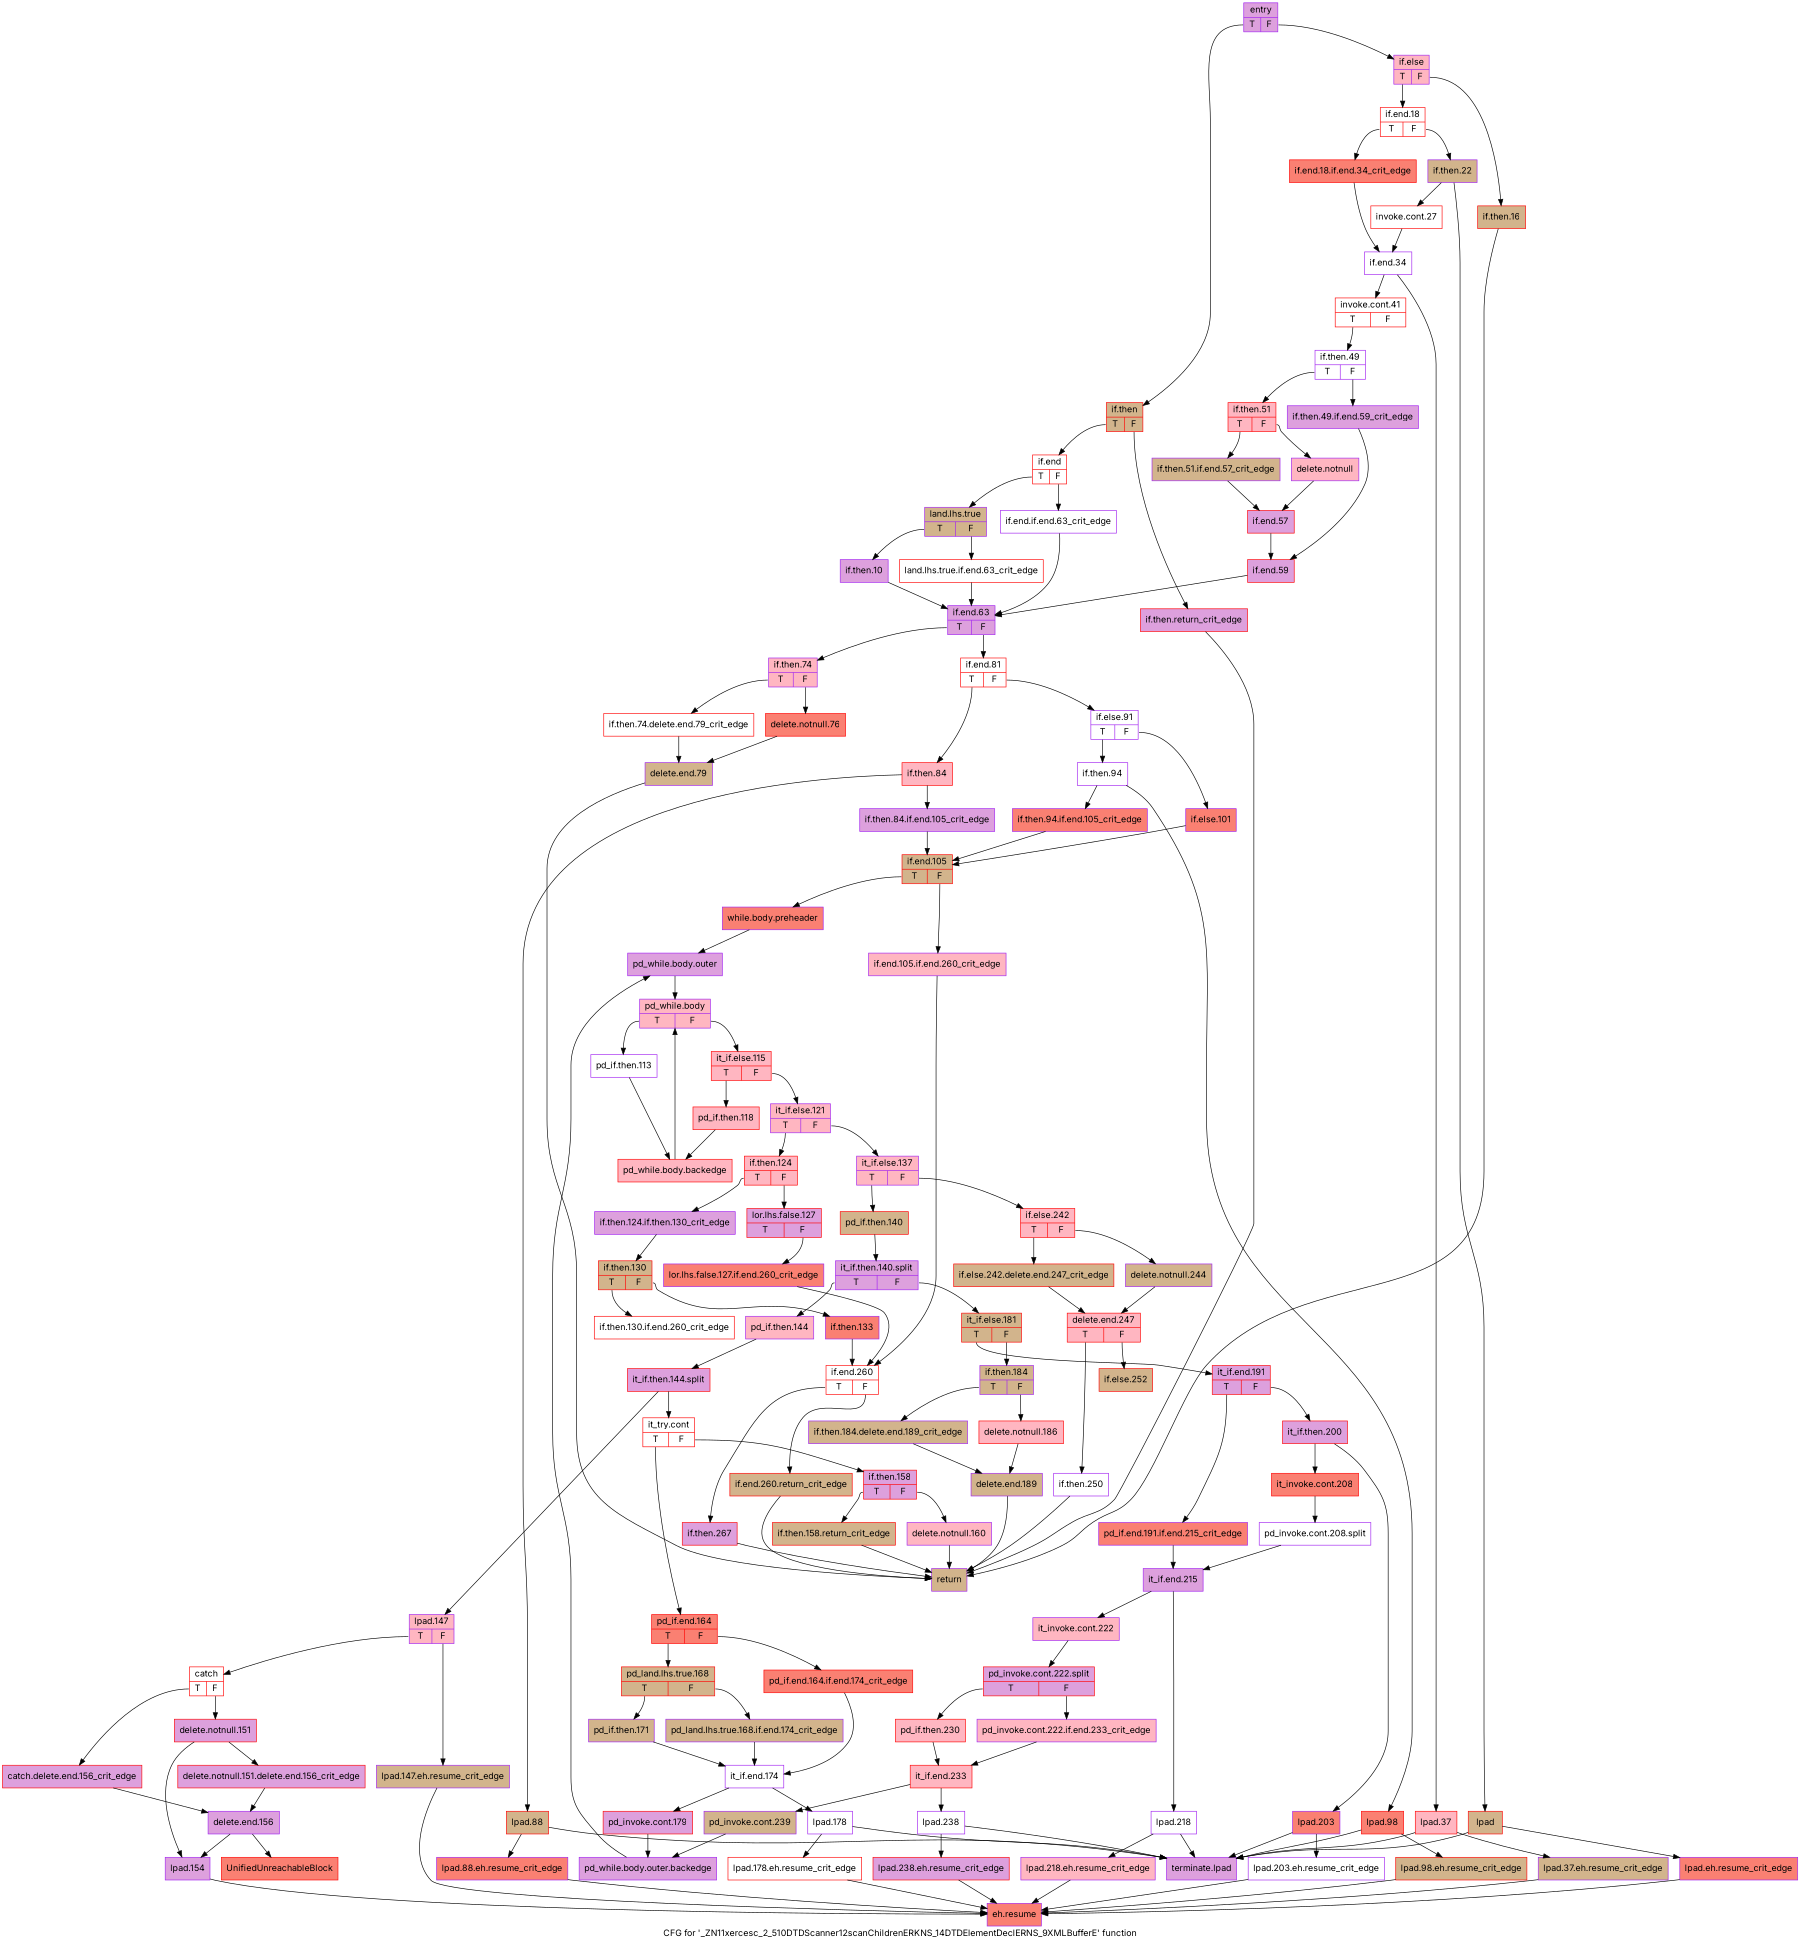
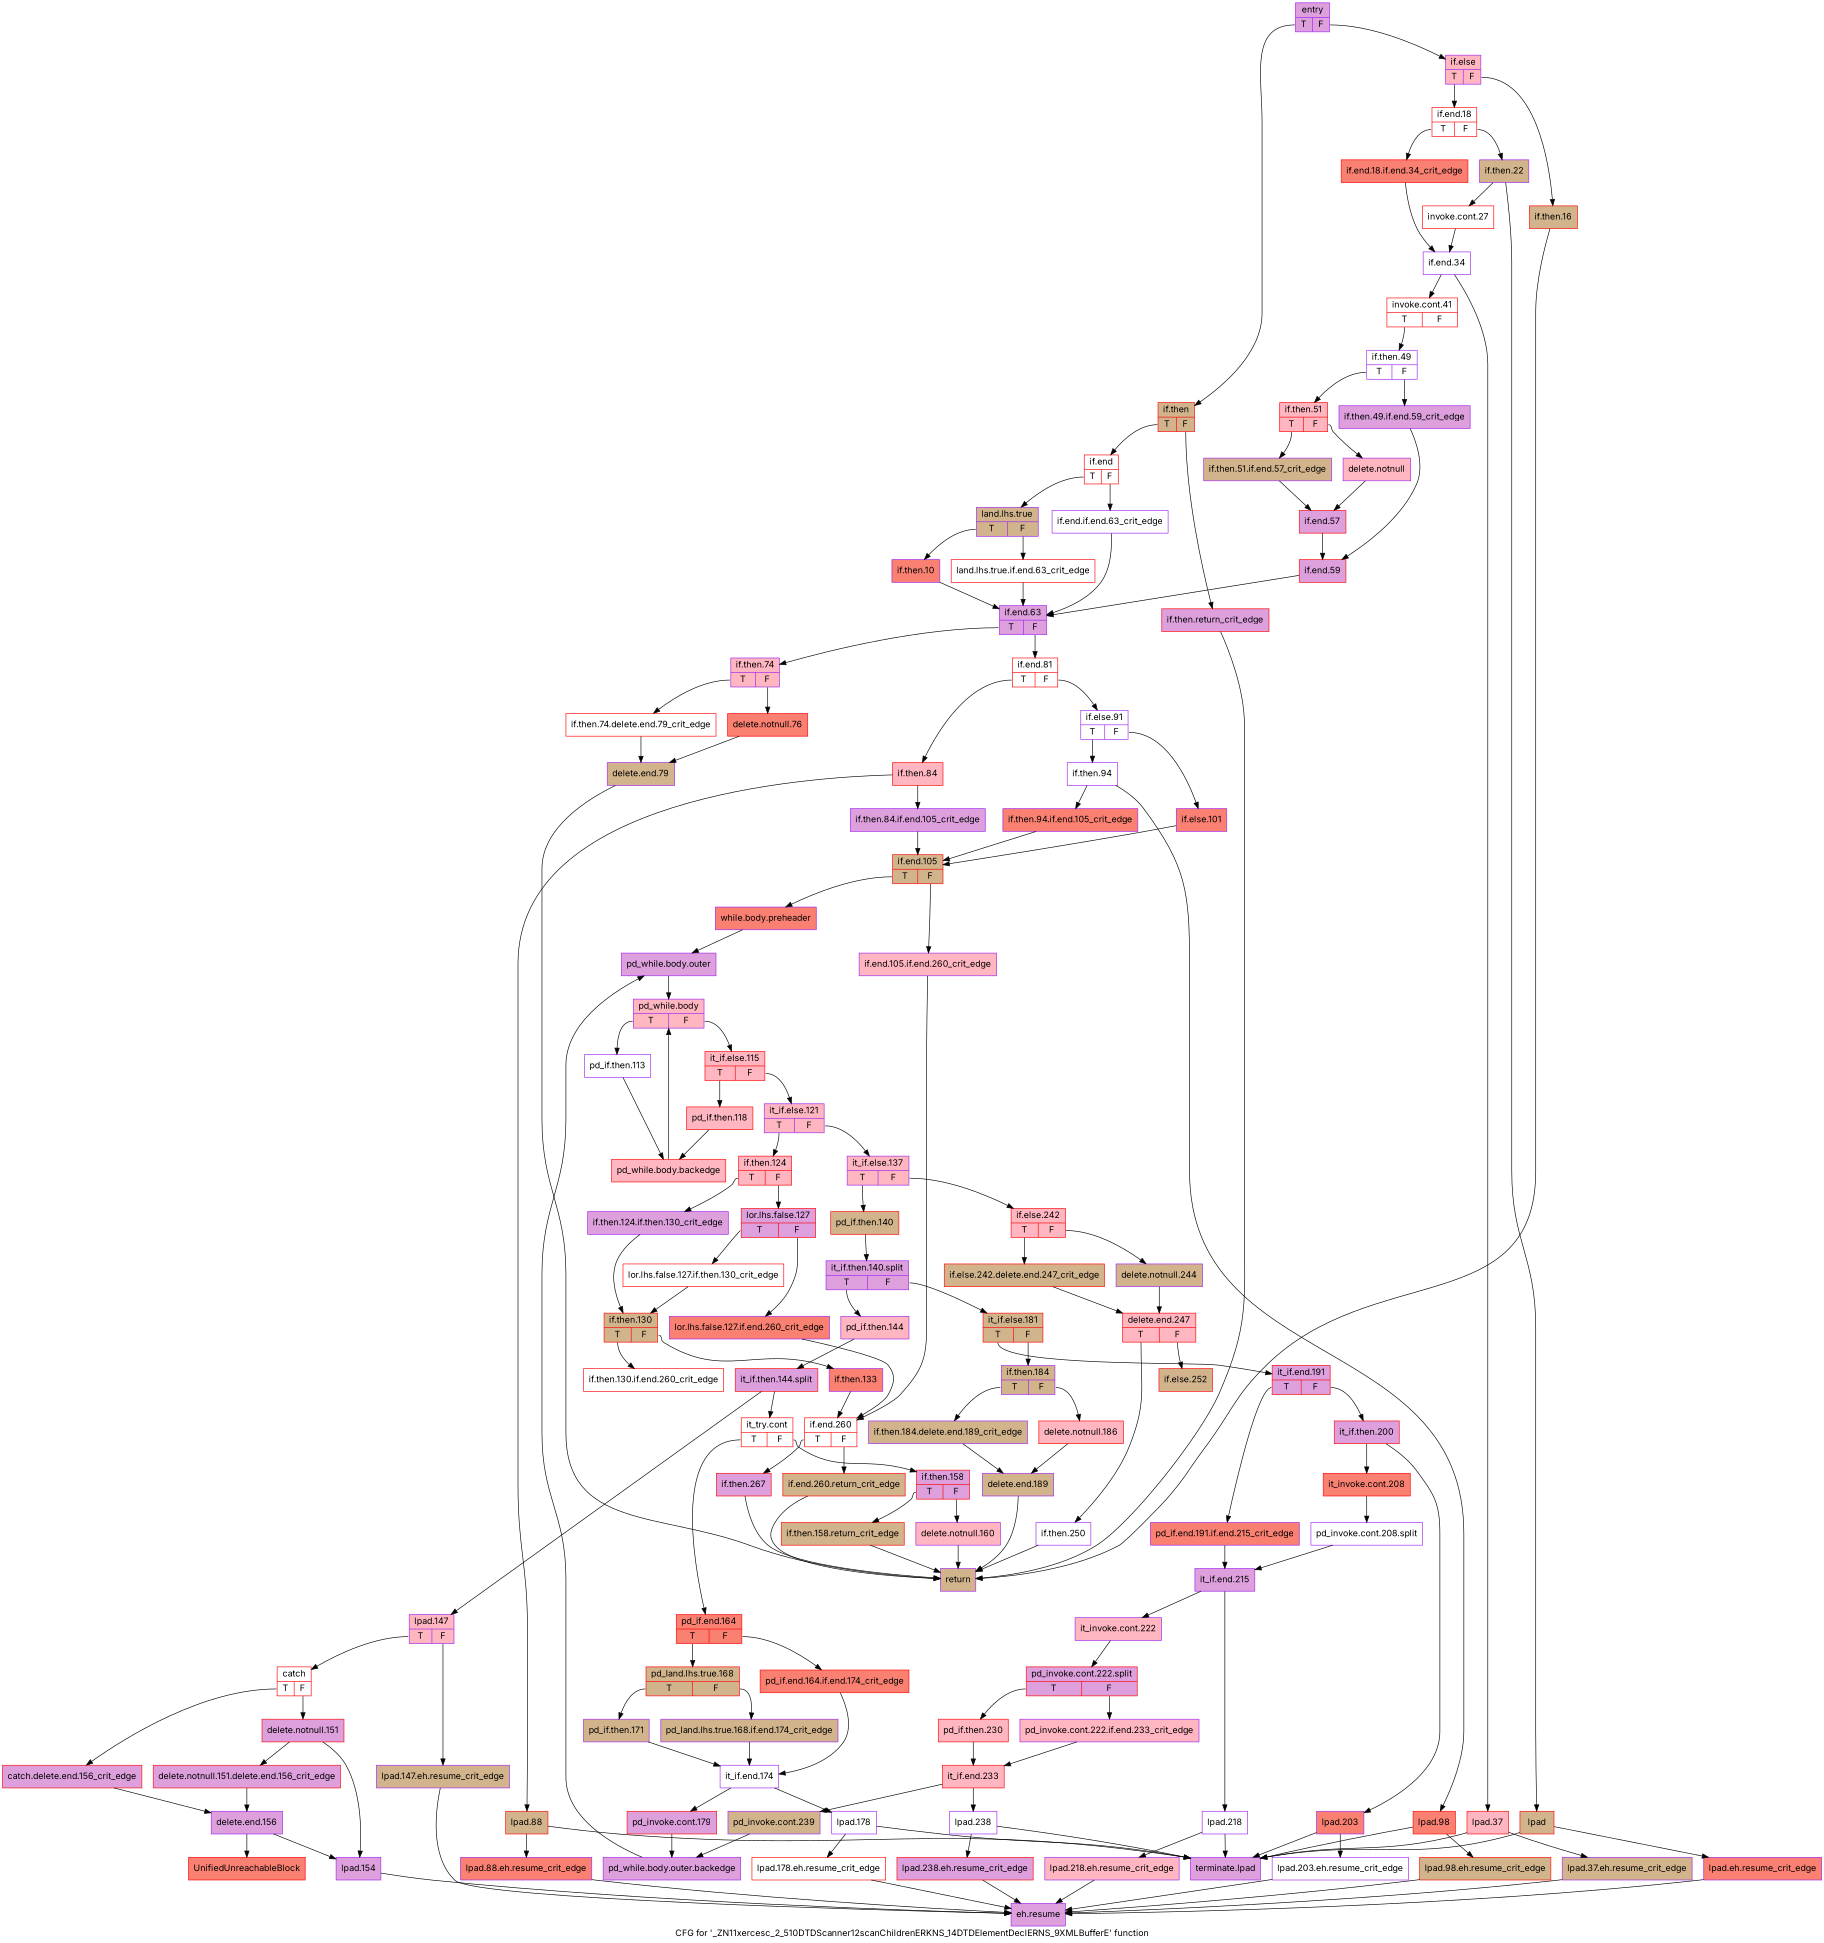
node "if.then.10": fillcolor plum -> salmon
node "lor.lhs.false.127.if.then.130_crit_edge": added
node "eh.resume": fillcolor salmon -> plum
